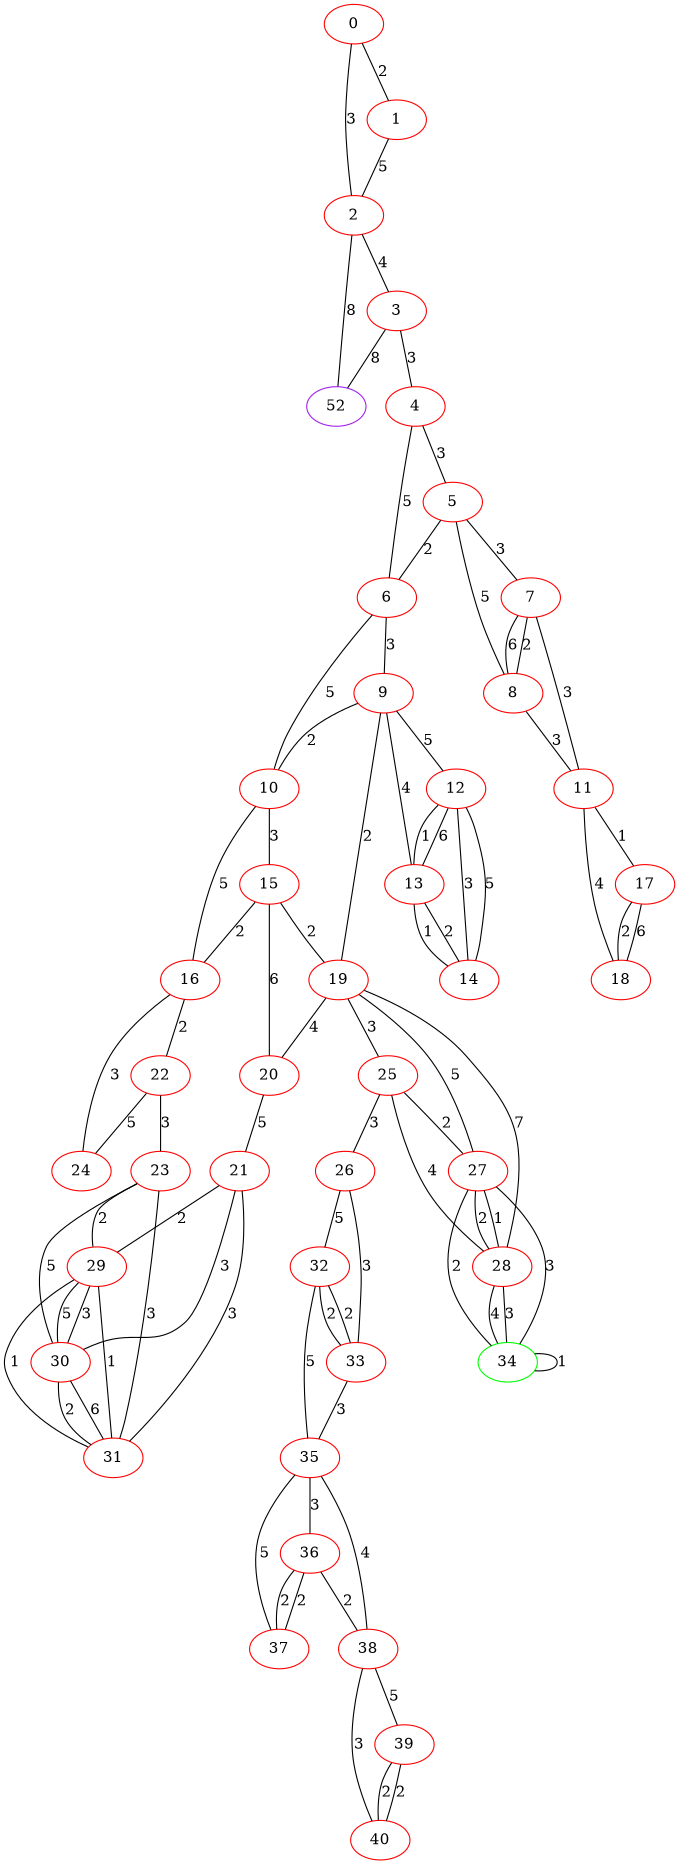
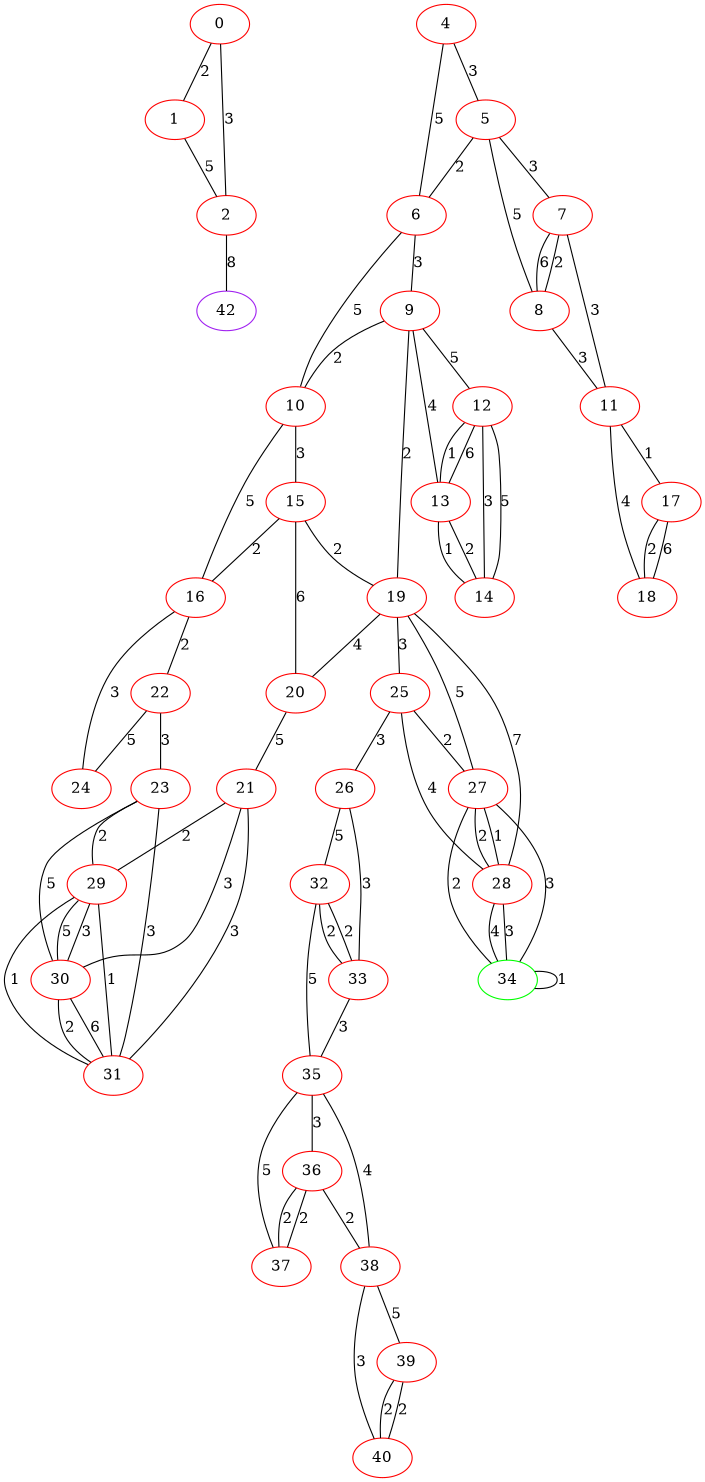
node "3": removed
node "52": label "52" -> "42"
